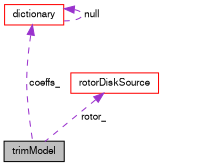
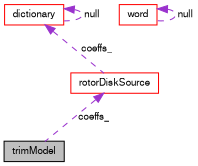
node "word": added
edge "trimModel" -> "dictionary": now "rotorDiskSource" -> "dictionary"
edge "trimModel" -> "rotorDiskSource": label " rotor_" -> " coeffs_"
